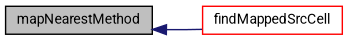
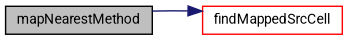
edge "findMappedSrcCell" -> "mapNearestMethod": reversed
